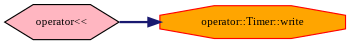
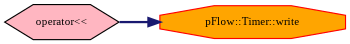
node "operator::Timer::write": label "operator::Timer::write" -> "pFlow::Timer::write"
